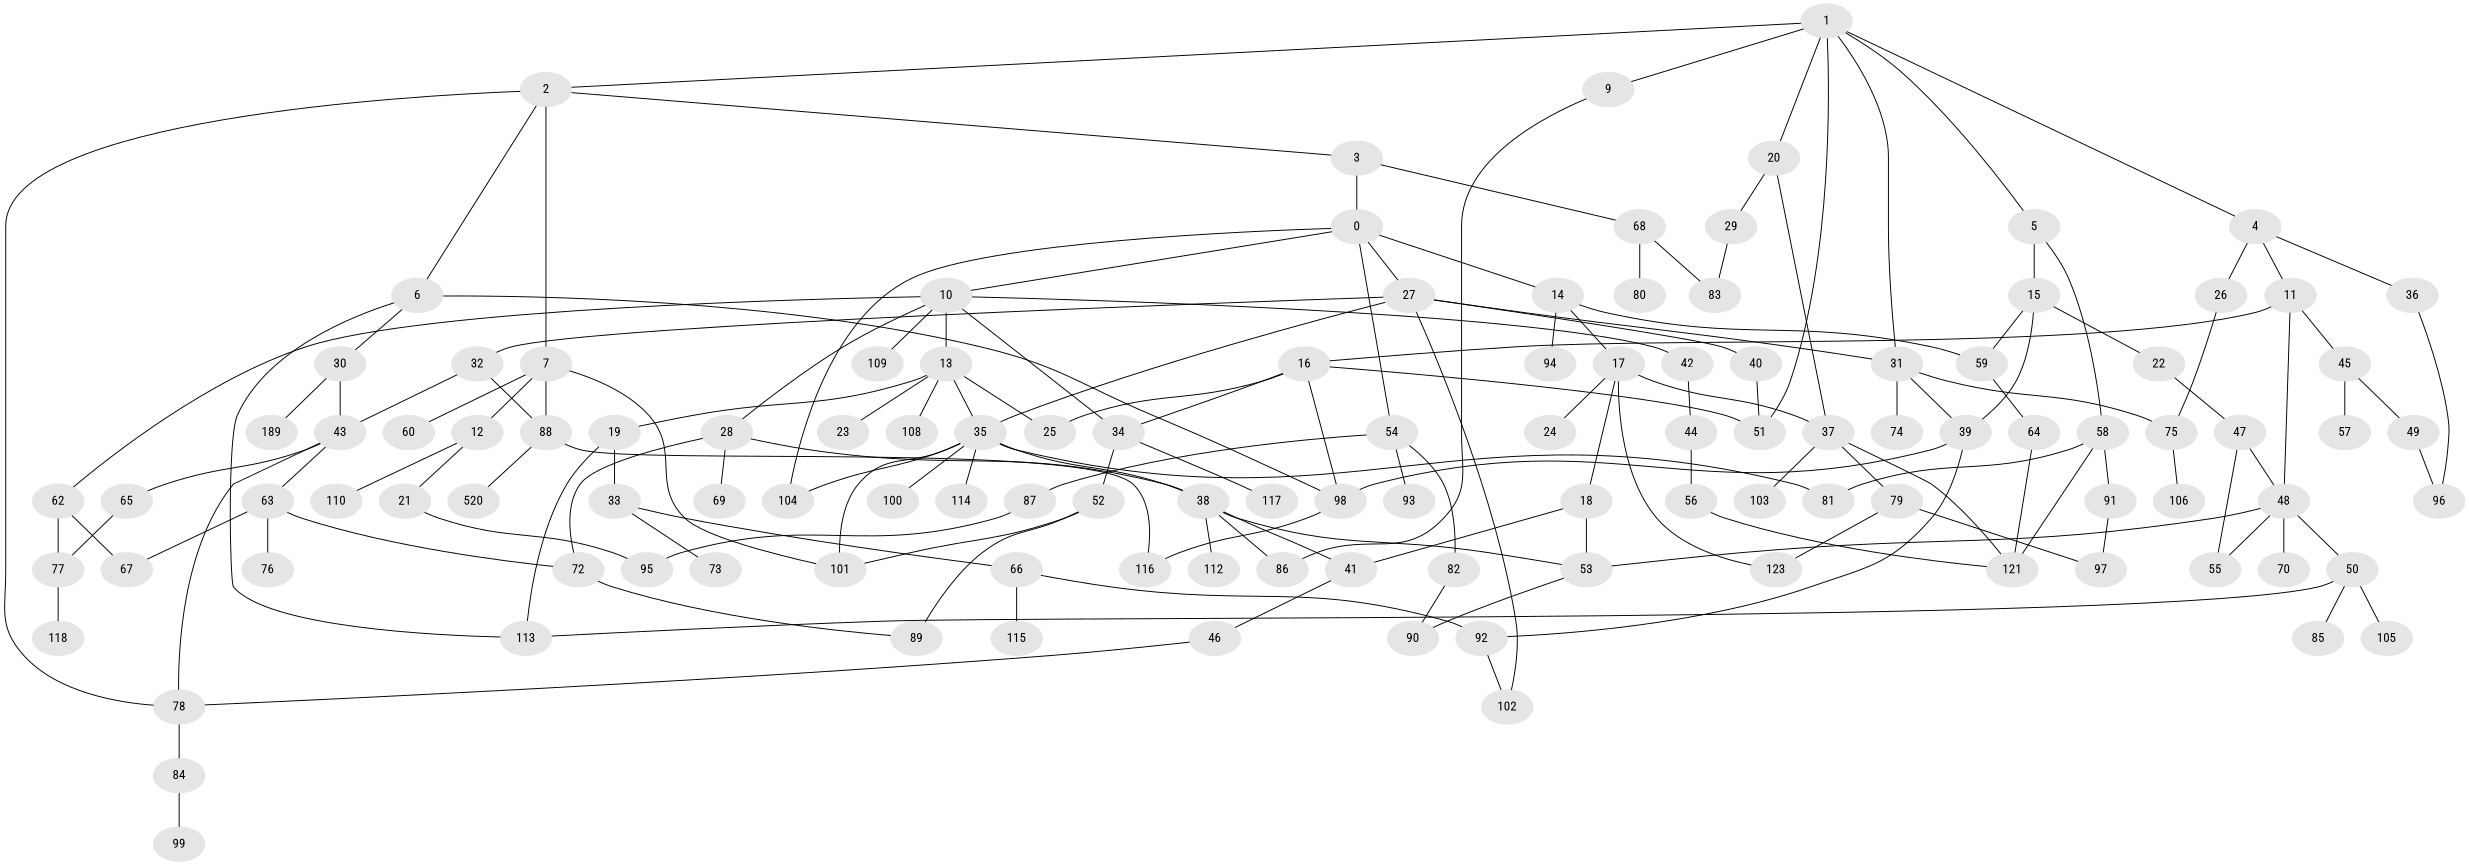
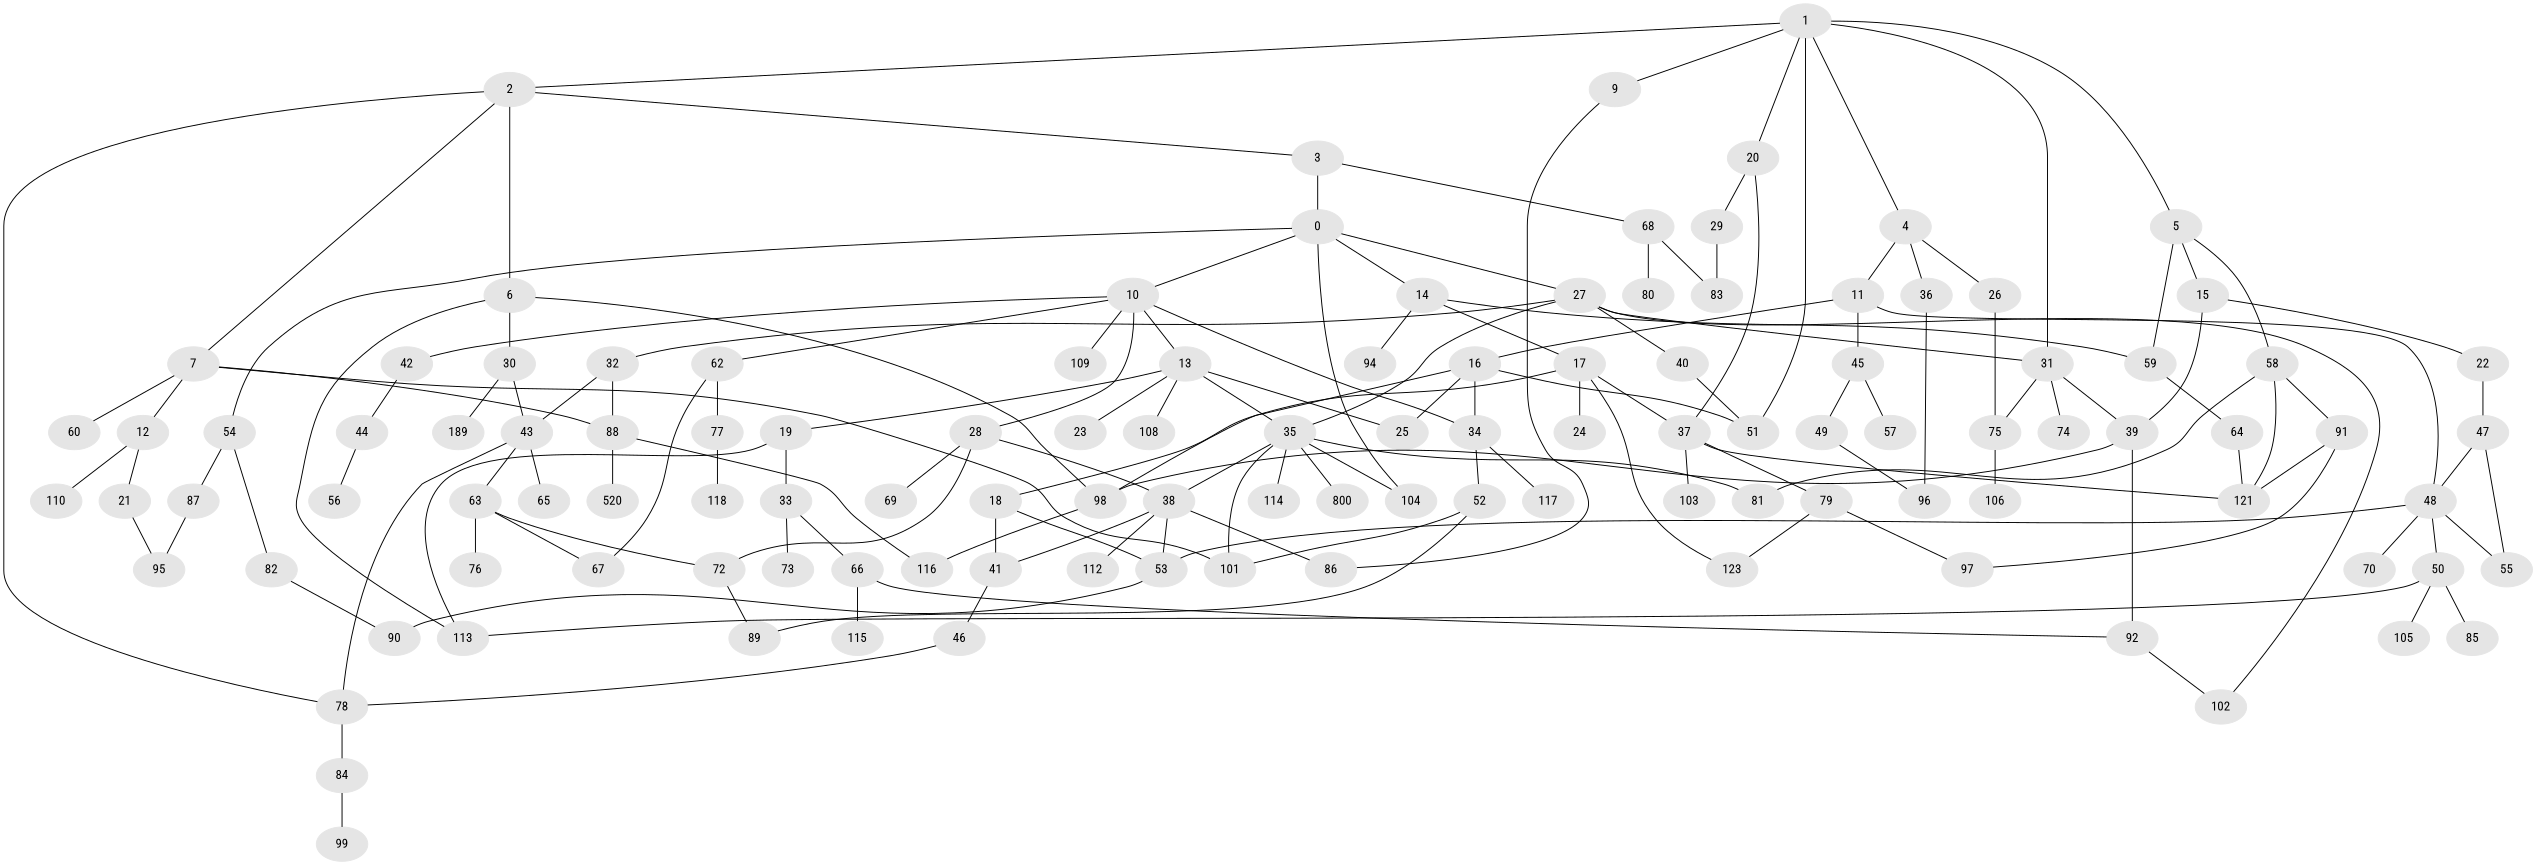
edge "15" -- "59": now "5" -- "59"
node "100": label "100" -> "800"
node "93": removed
edge "65" -- "77": removed
edge "56" -- "121": now "91" -- "121"
